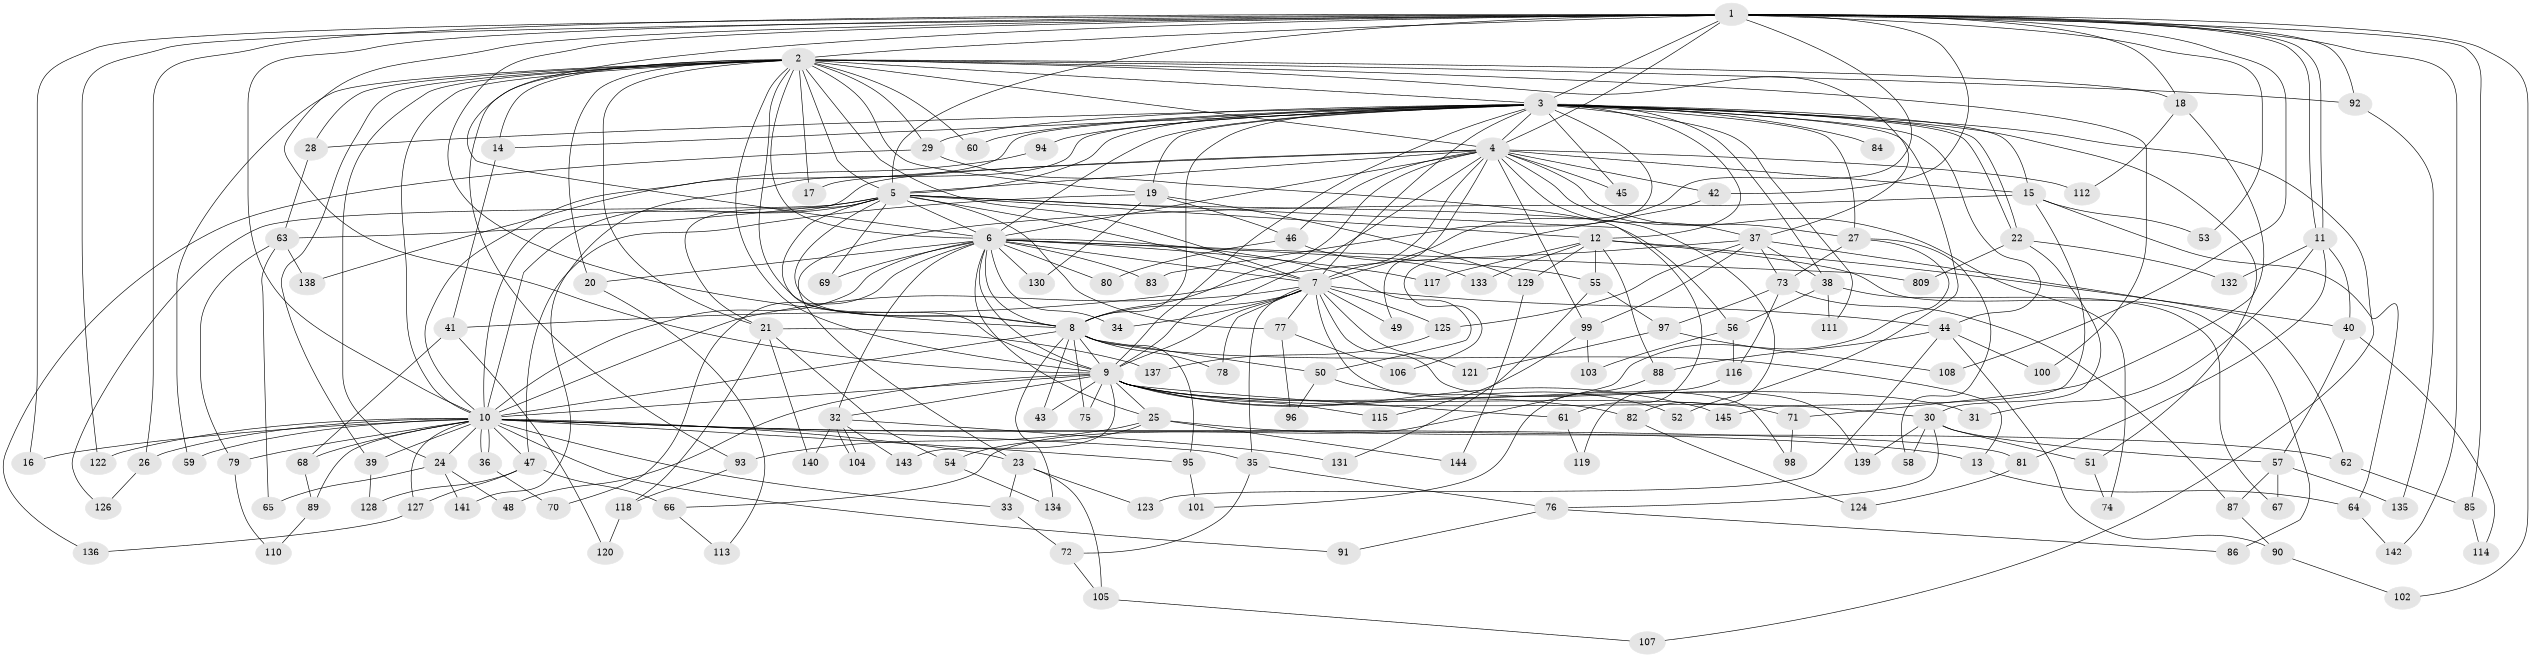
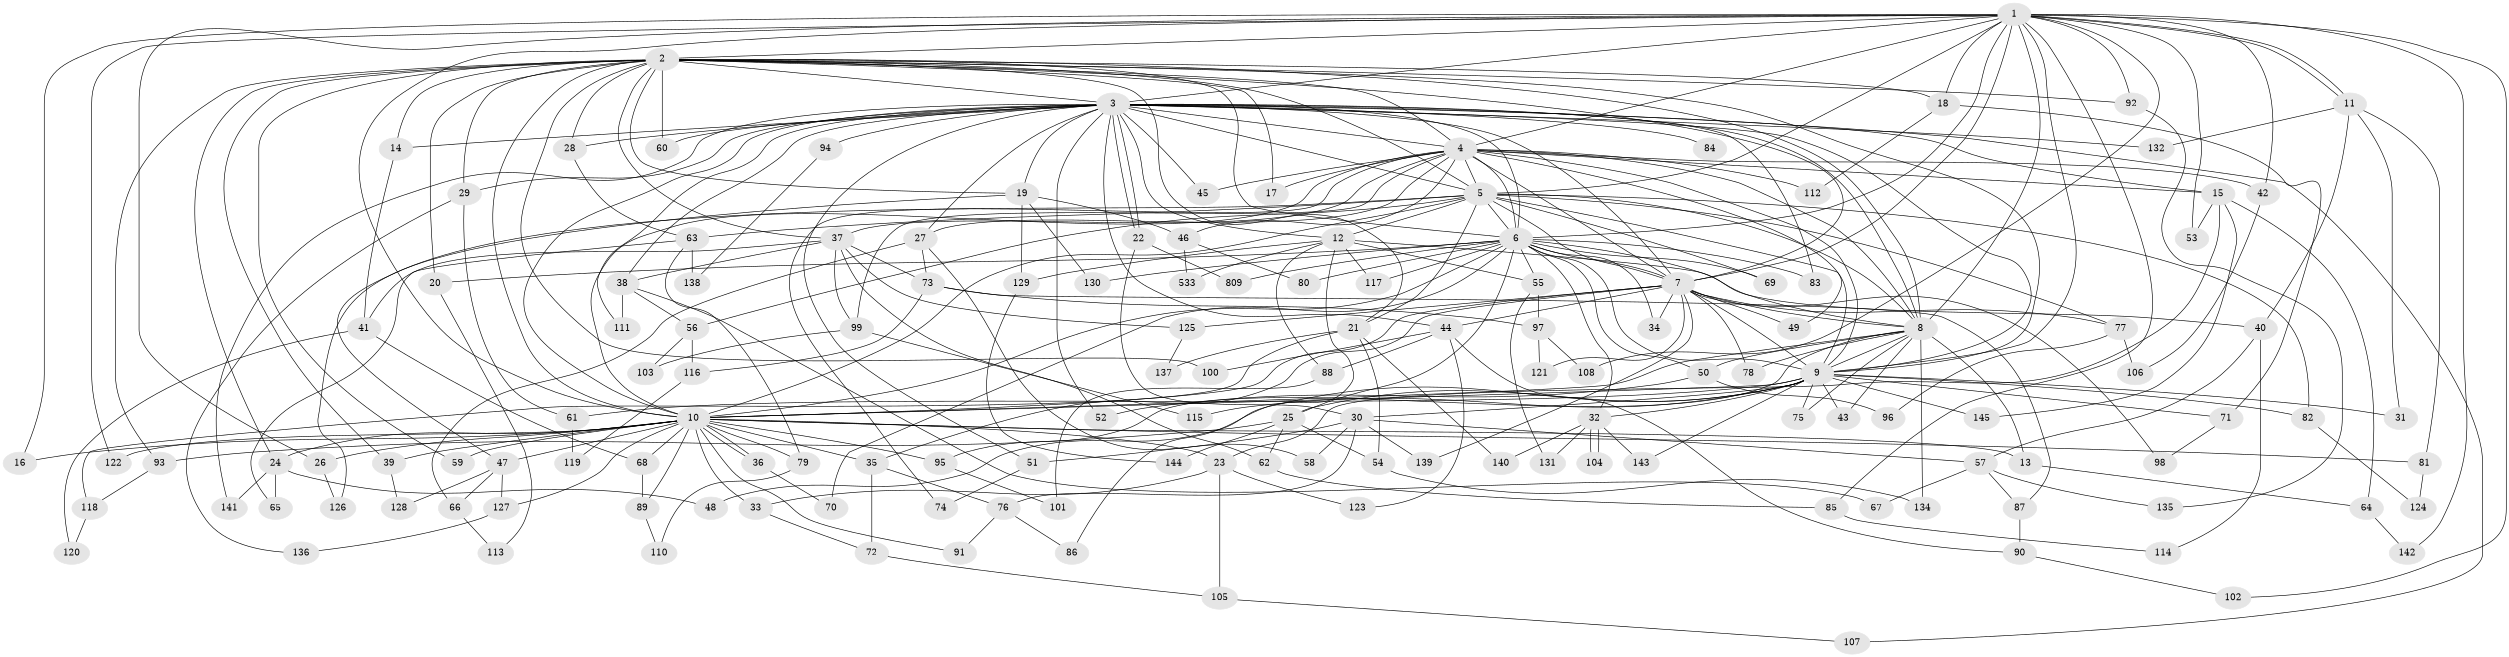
edge "22" -- "132": now "3" -- "132"
node "133": label "133" -> "533"
